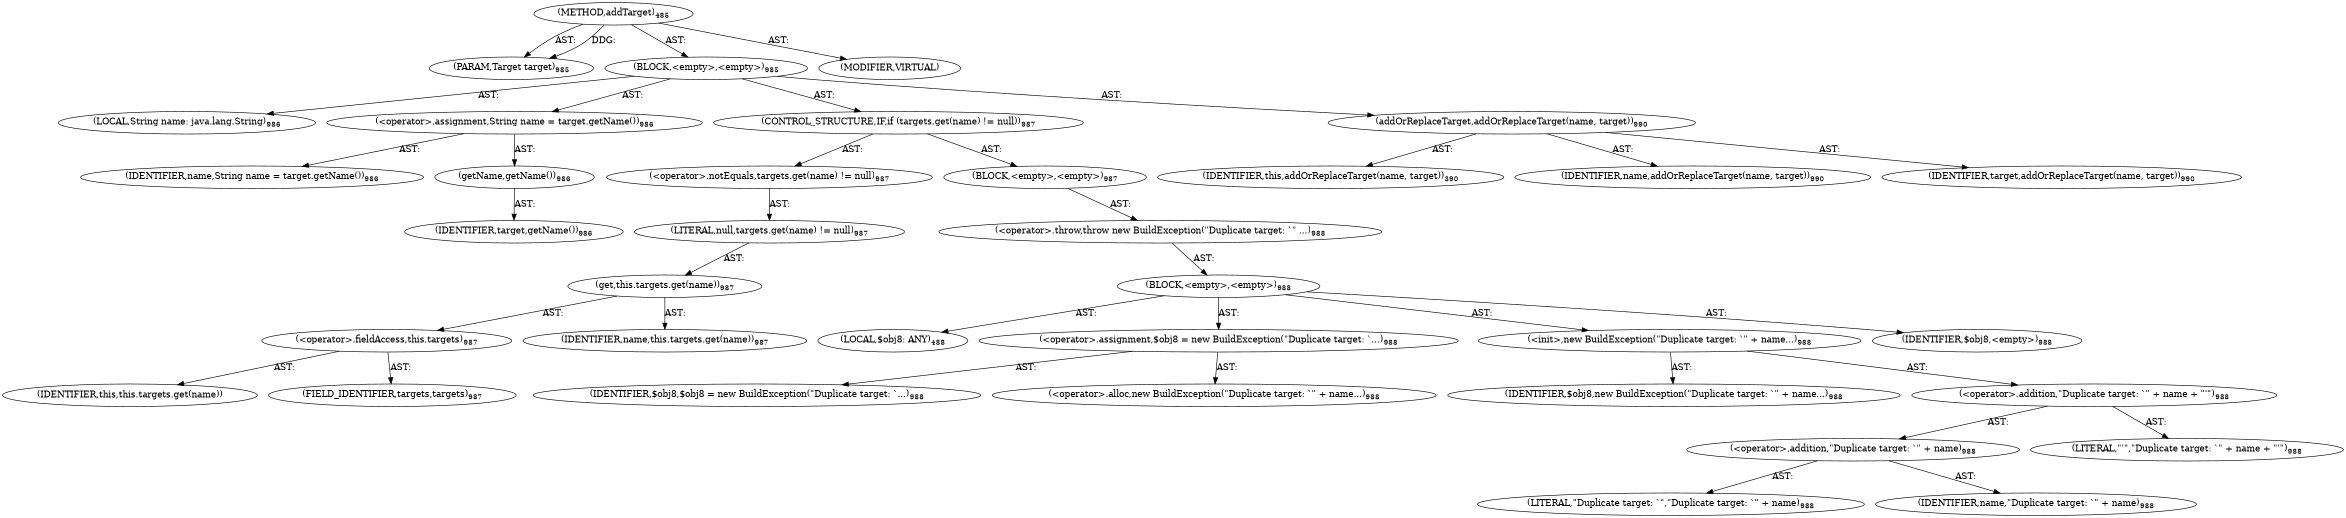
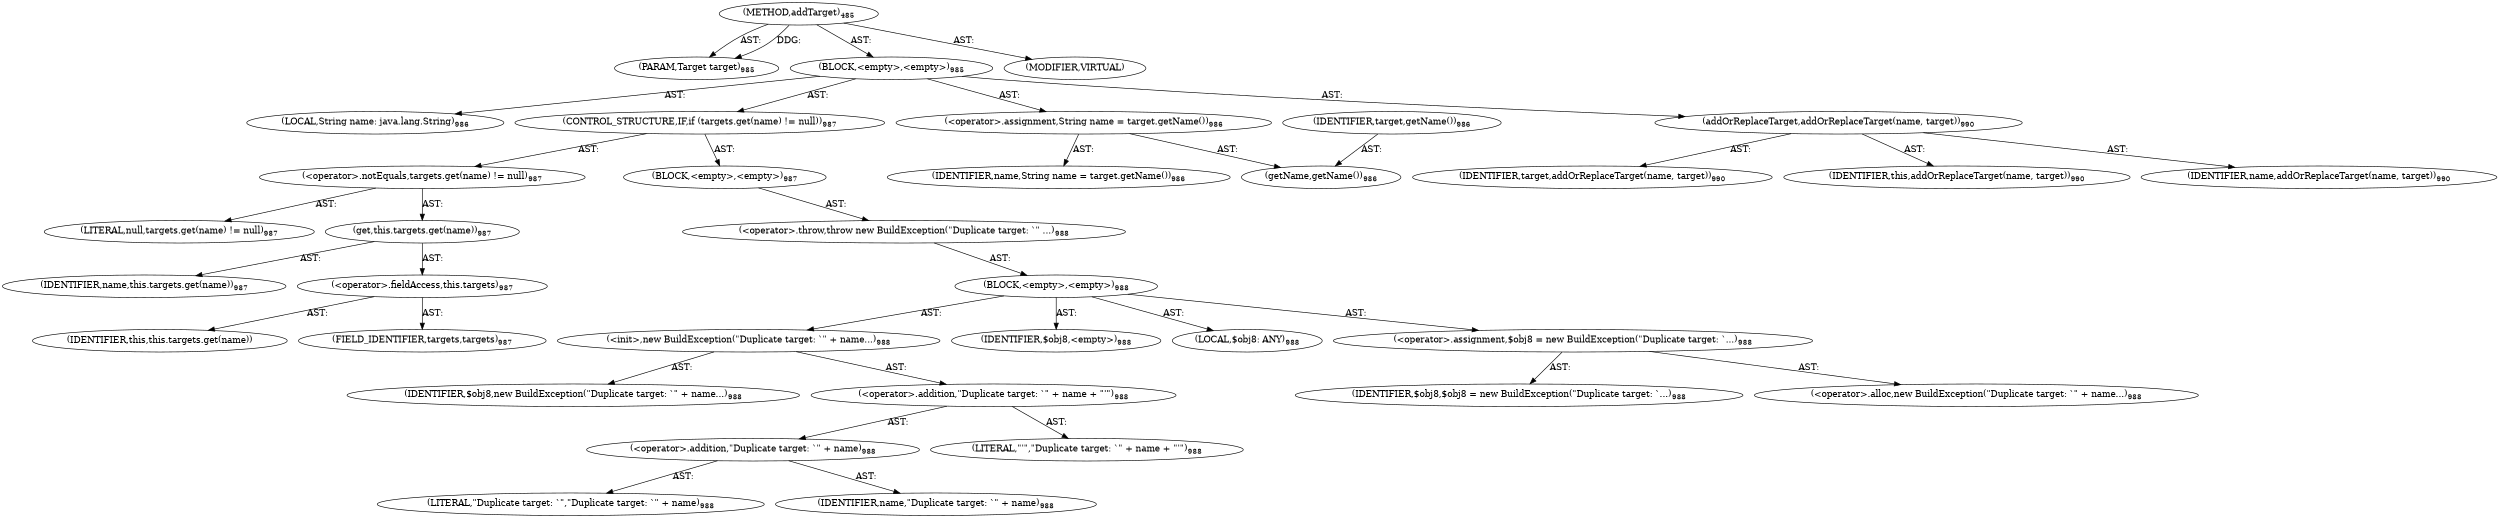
node "(IDENTIFIER,this,addOrReplaceTarget(name, target))": text "390" -> "990"
edge "(getName,getName())" -> "(IDENTIFIER,target,getName())": reversed
edge "(LITERAL,null,targets.get(name) != null)" -> "(get,this.targets.get(name))": now "(<operator>.notEquals,targets.get(name) != null)" -> "(get,this.targets.get(name))"
node "(LOCAL,$obj8: ANY)": text "488" -> "988"
